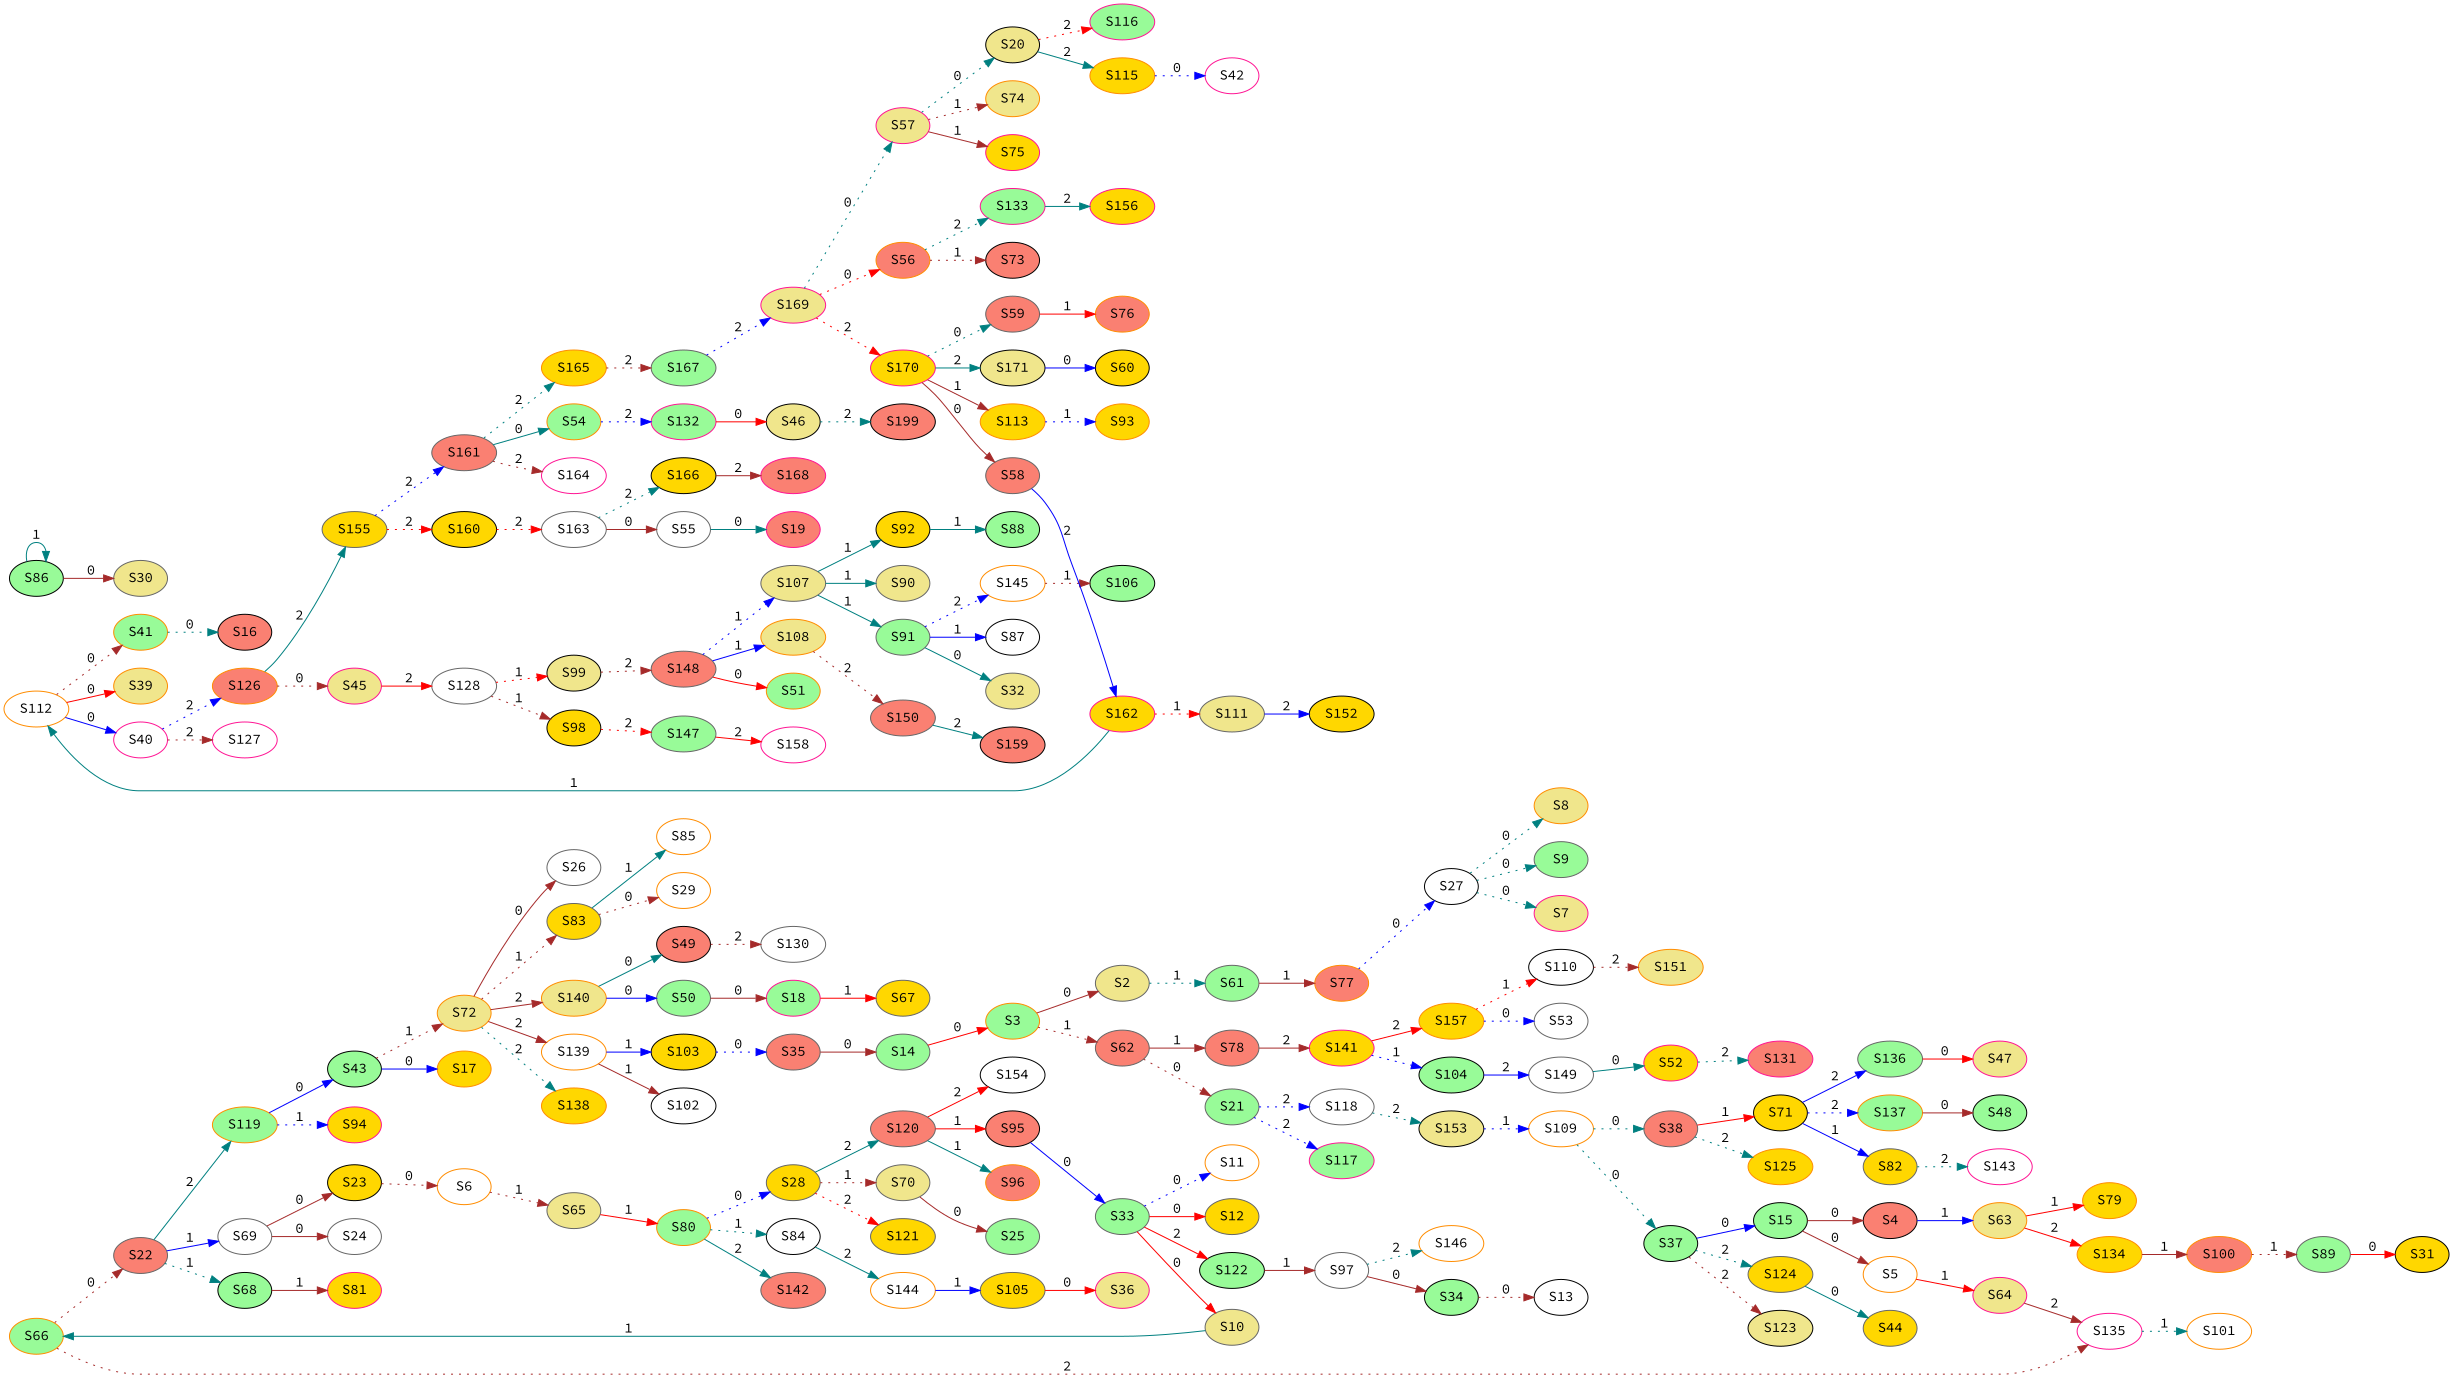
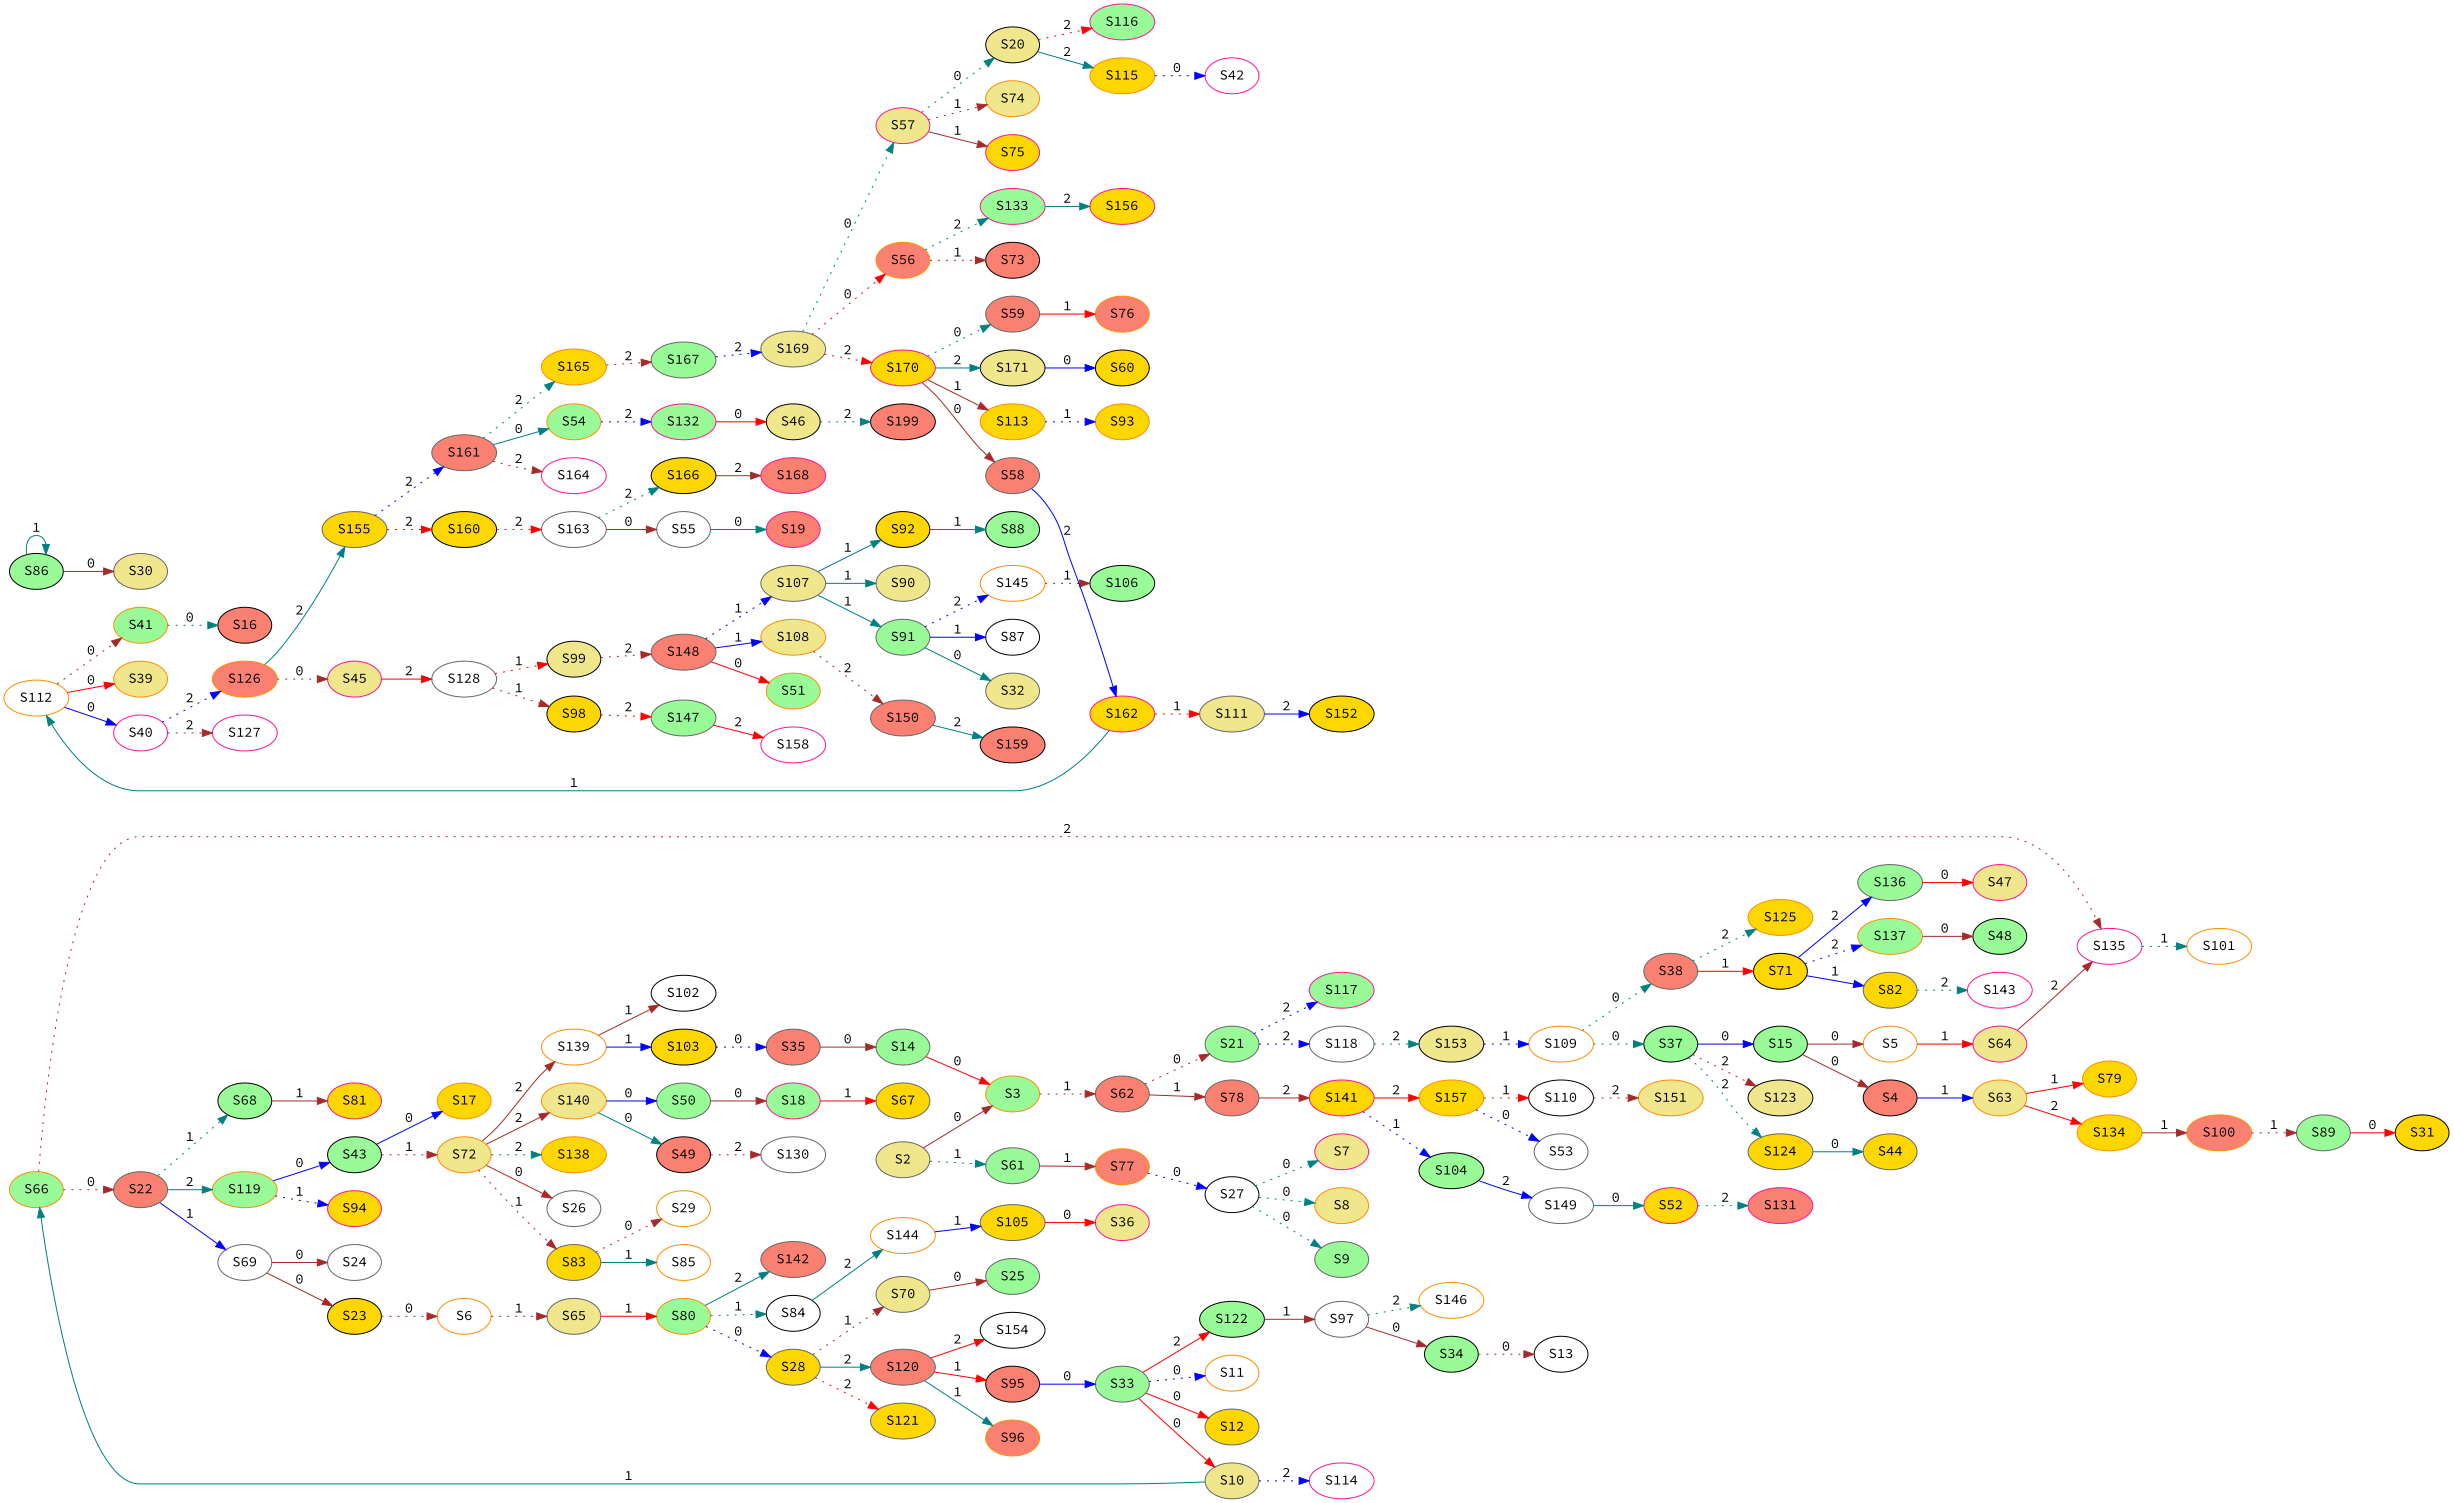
node "S169": color deeppink -> gray40
edge "S3" -> "S2": reversed
node "S114": added
